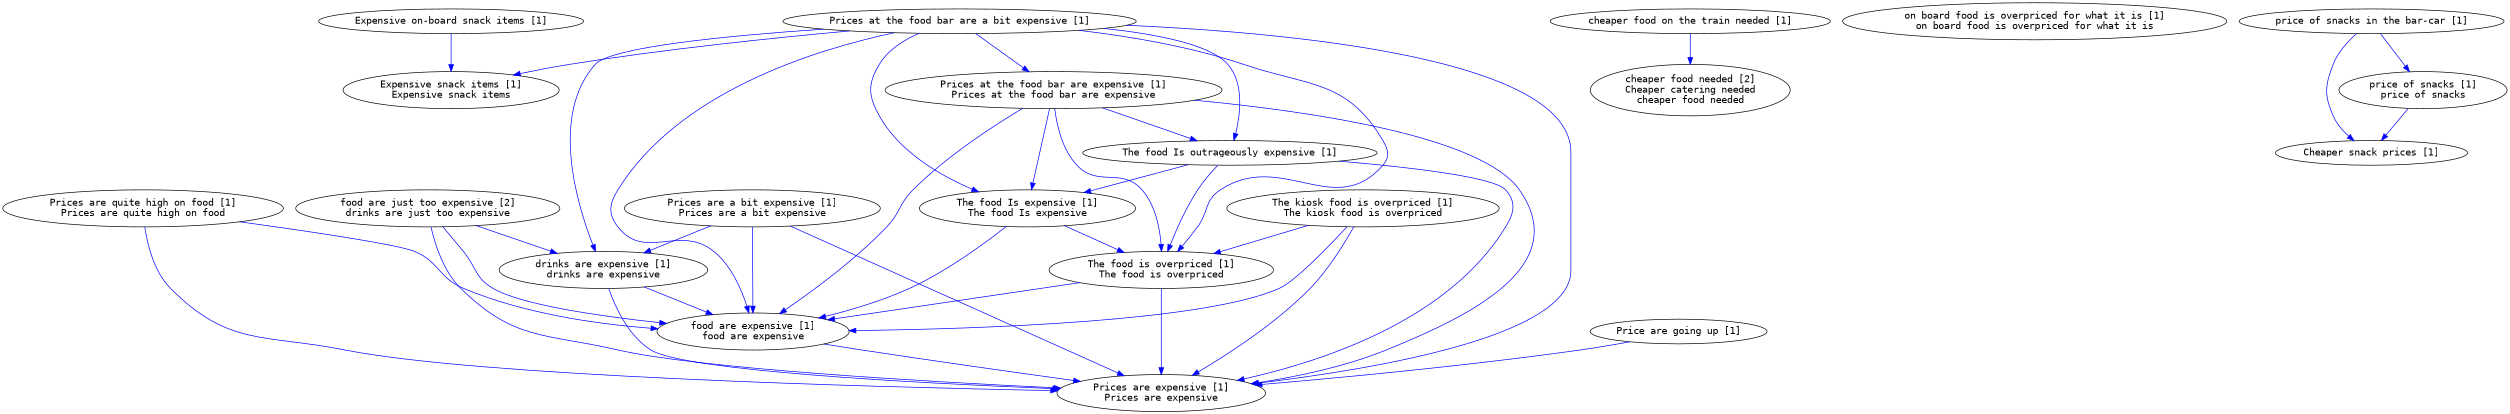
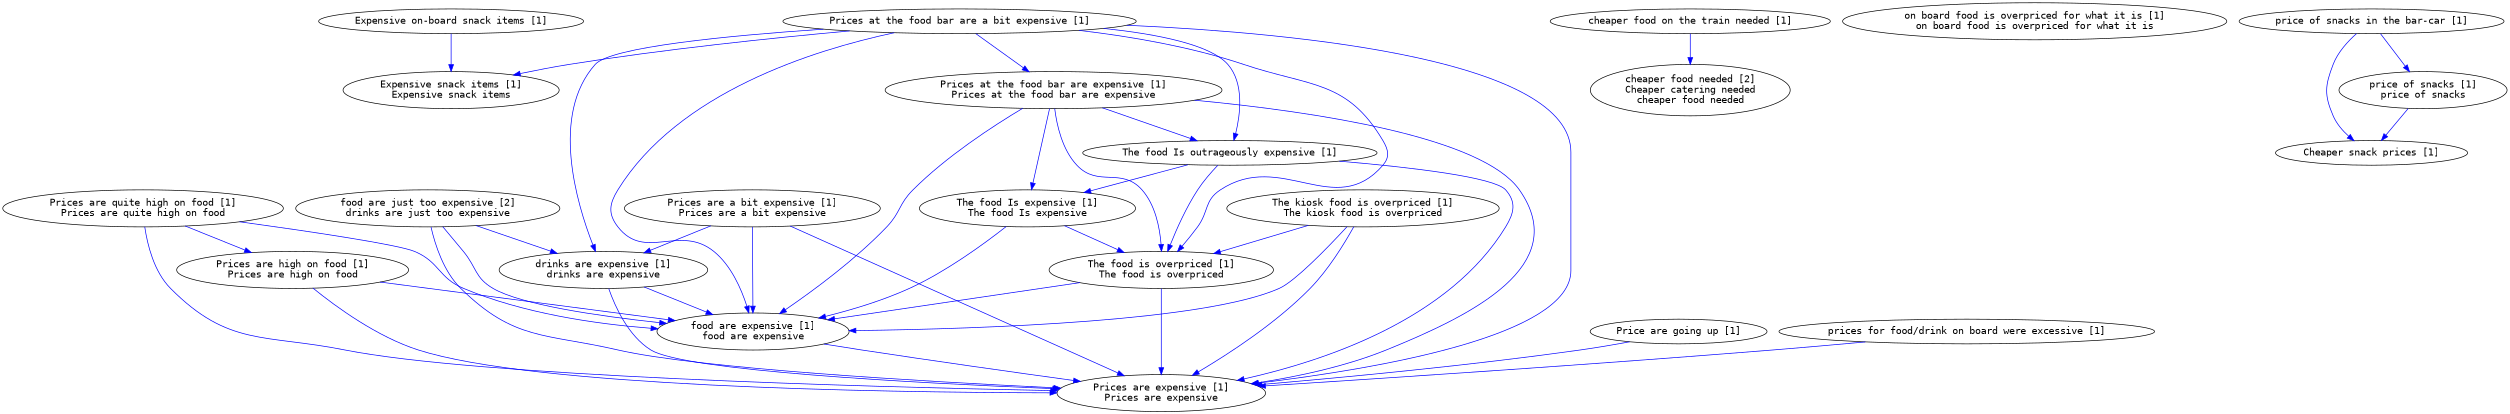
edge "Prices at the food bar are a bit expensive [1]" -> "The food Is expensive [1] The food Is expensive": removed
node "Prices are high on food [1] Prices are high on food": added
node "prices for food/drink on board were excessive [1]": added
